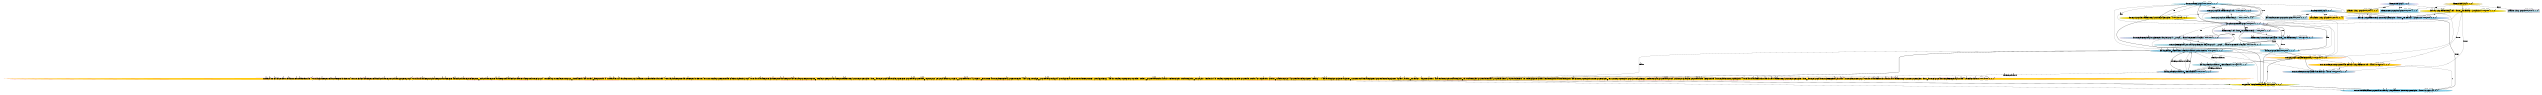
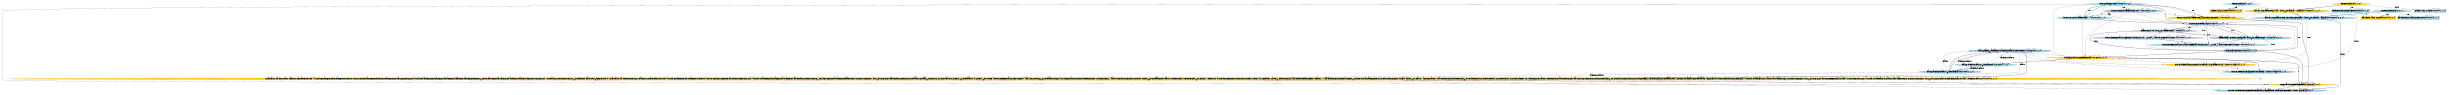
edge "deleteConsumerGroups['1', '0', '0']" -> "DeleteConsumerGroupsOptions options@@@2@@@['1', '1', '0']": removed, label "true"
edge "groupIdIsUnrepresentable(groupId)@@@5@@@['1', '1', '1']" -> "futures.put(groupId,future)@@@8@@@['1', '1', '1']": label "false" -> "true"
node "futures.put(groupId,future)@@@8@@@['1', '1', '1']": shape ellipse -> box
